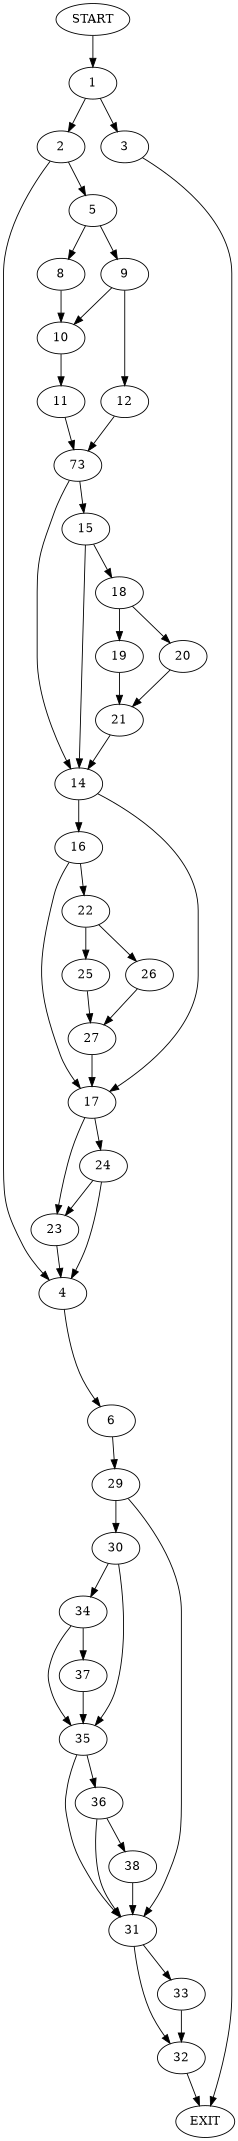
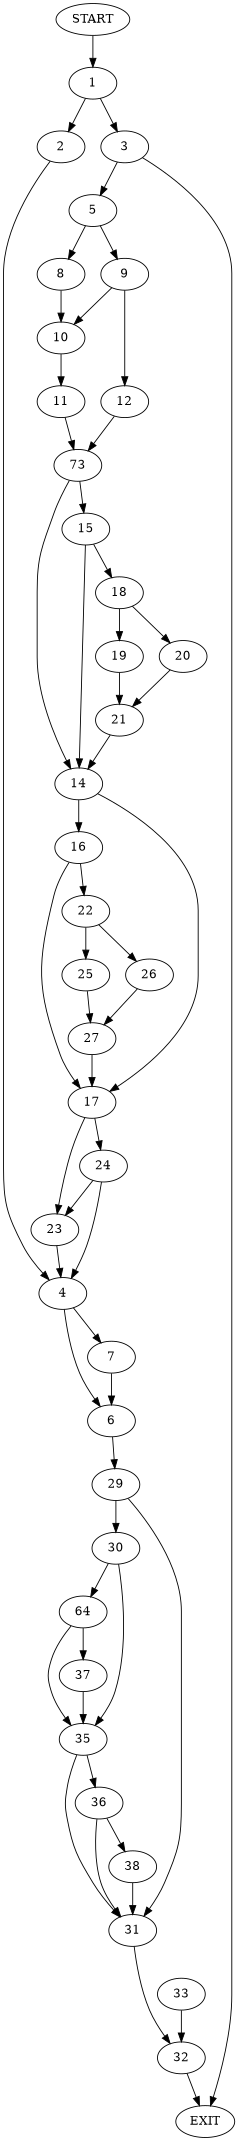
edge "2" -> "5": now "3" -> "5"
node "7": added
node "34": label "34" -> "64"
edge "31" -> "33": removed
